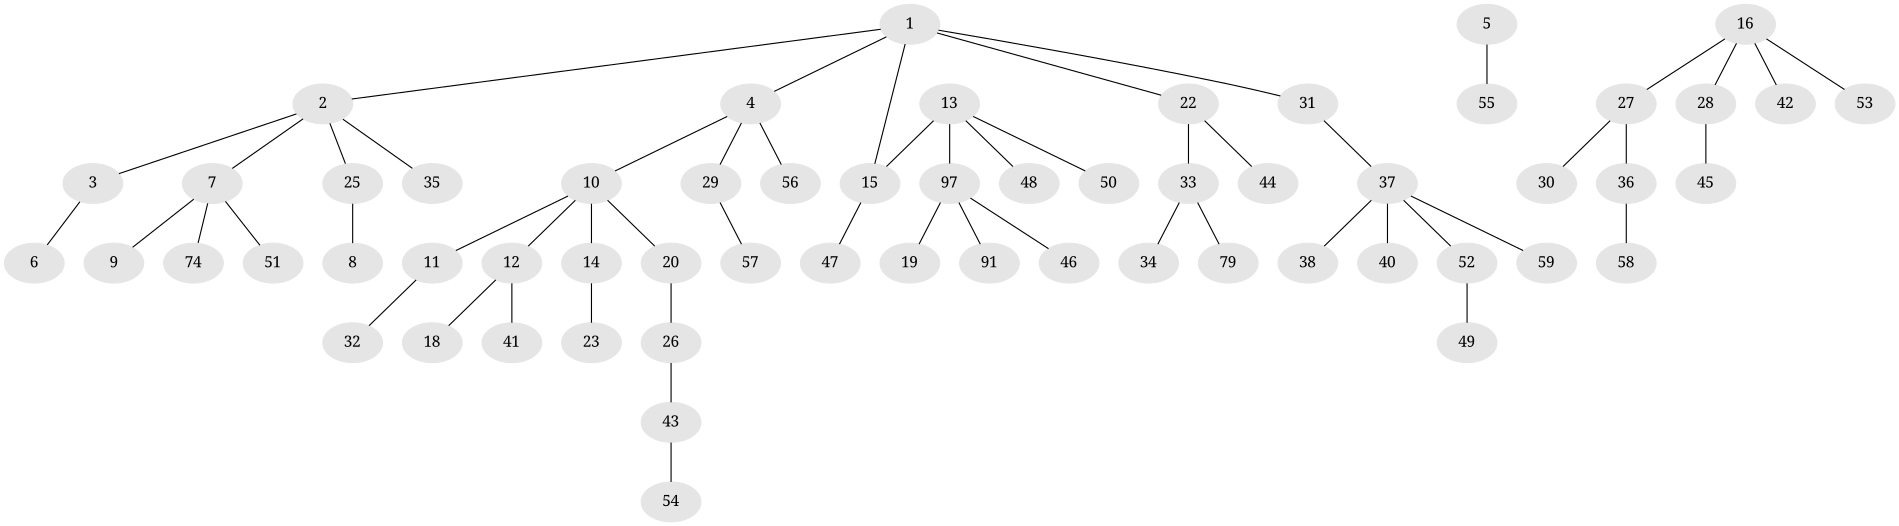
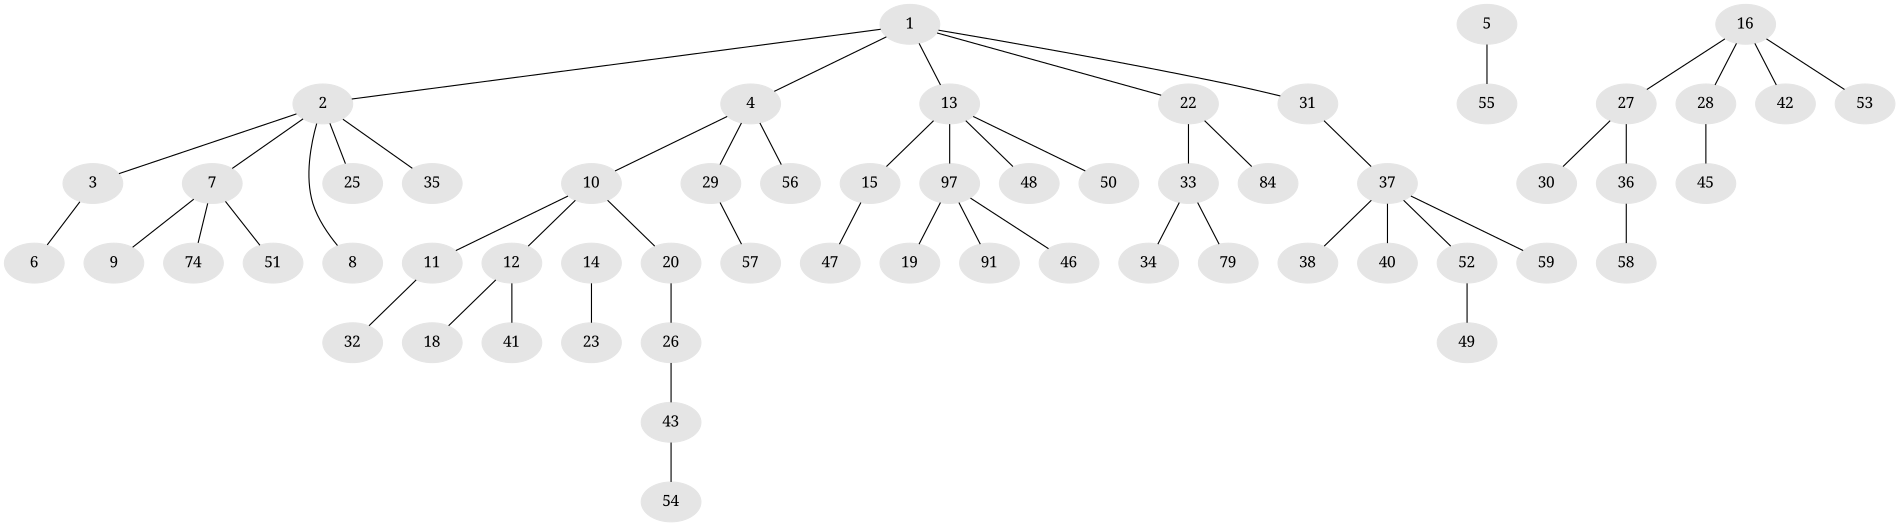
edge "1" -- "15": now "1" -- "13"
node "44": label "44" -> "84"
edge "25" -- "8": now "2" -- "8"
edge "10" -- "14": removed
